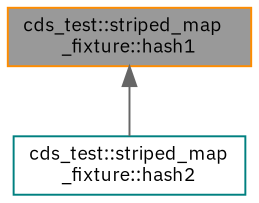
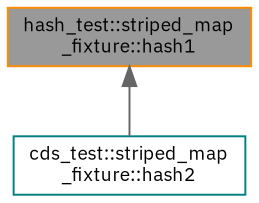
node "cds_test::striped_map _fixture::hash1": label "cds_test::striped_map _fixture::hash1" -> "hash_test::striped_map _fixture::hash1"
